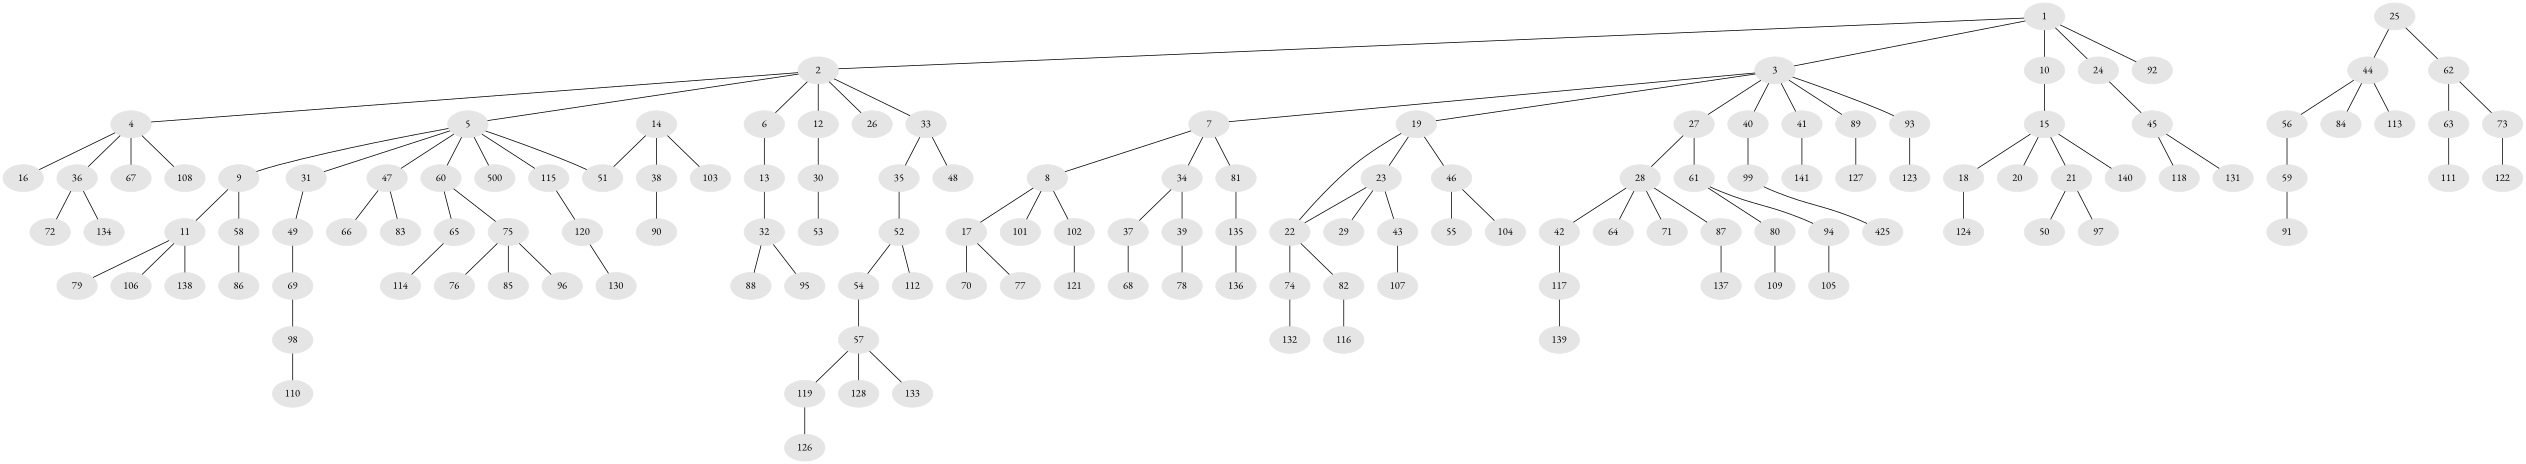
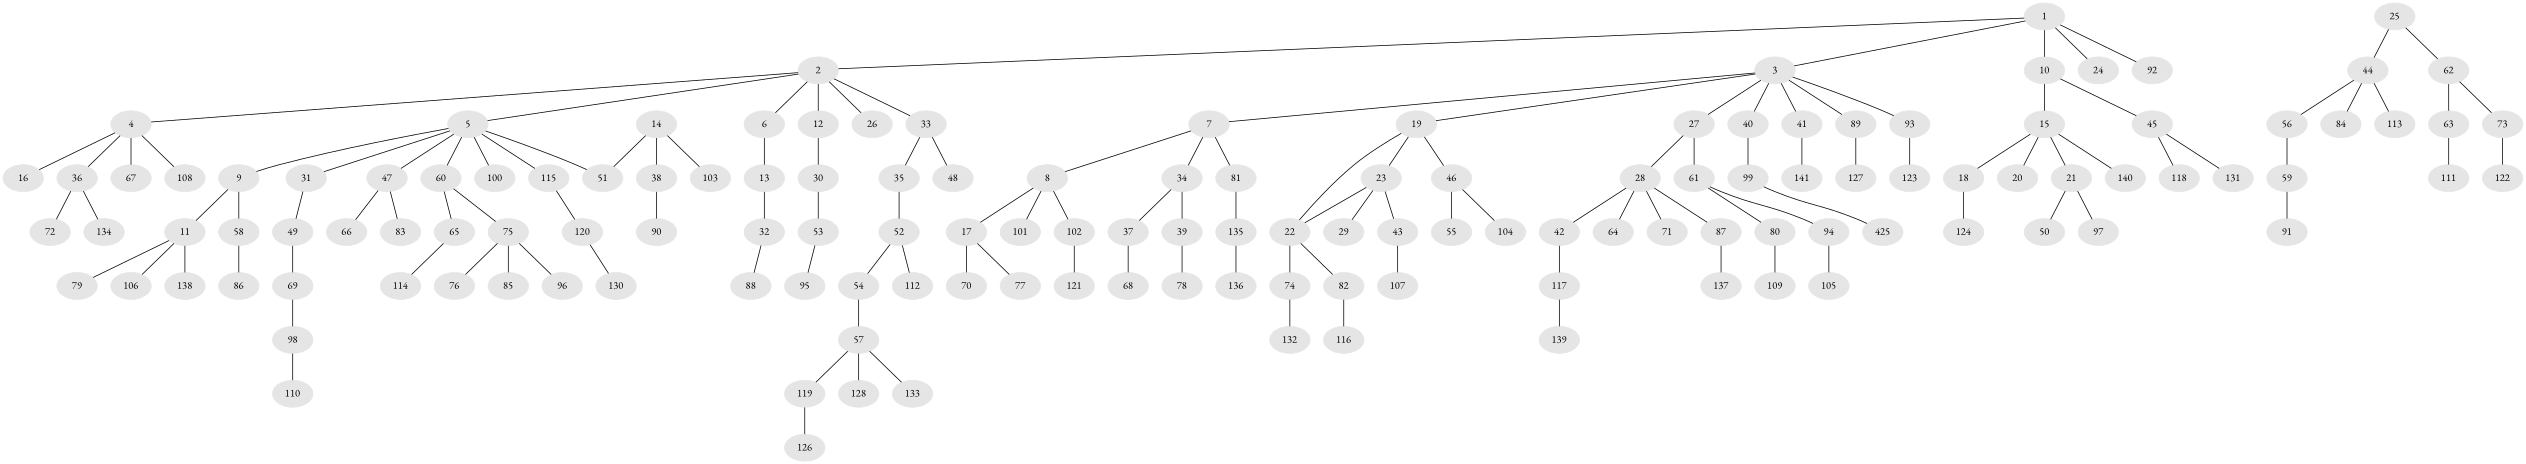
edge "24" -- "45": now "10" -- "45"
node "500": label "500" -> "100"
edge "32" -- "95": now "53" -- "95"
